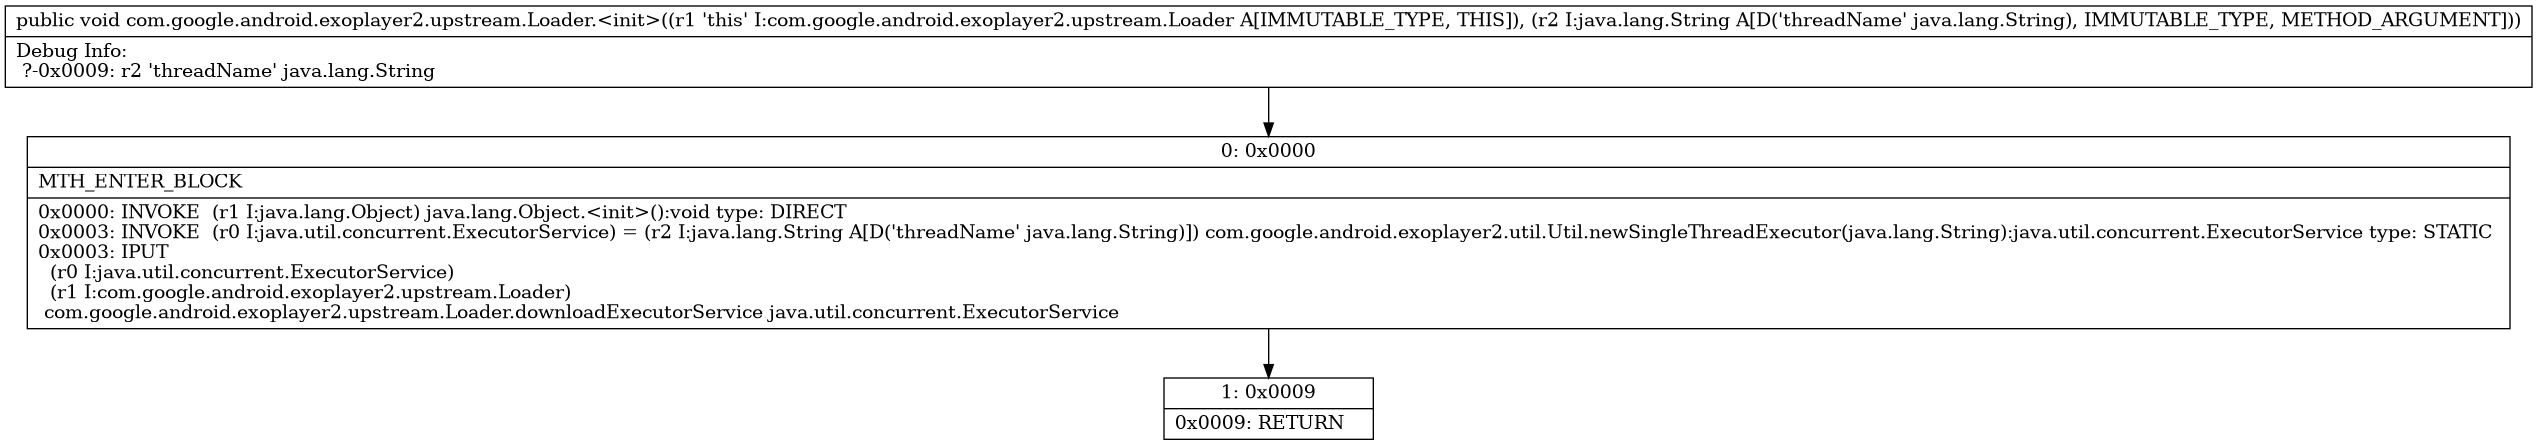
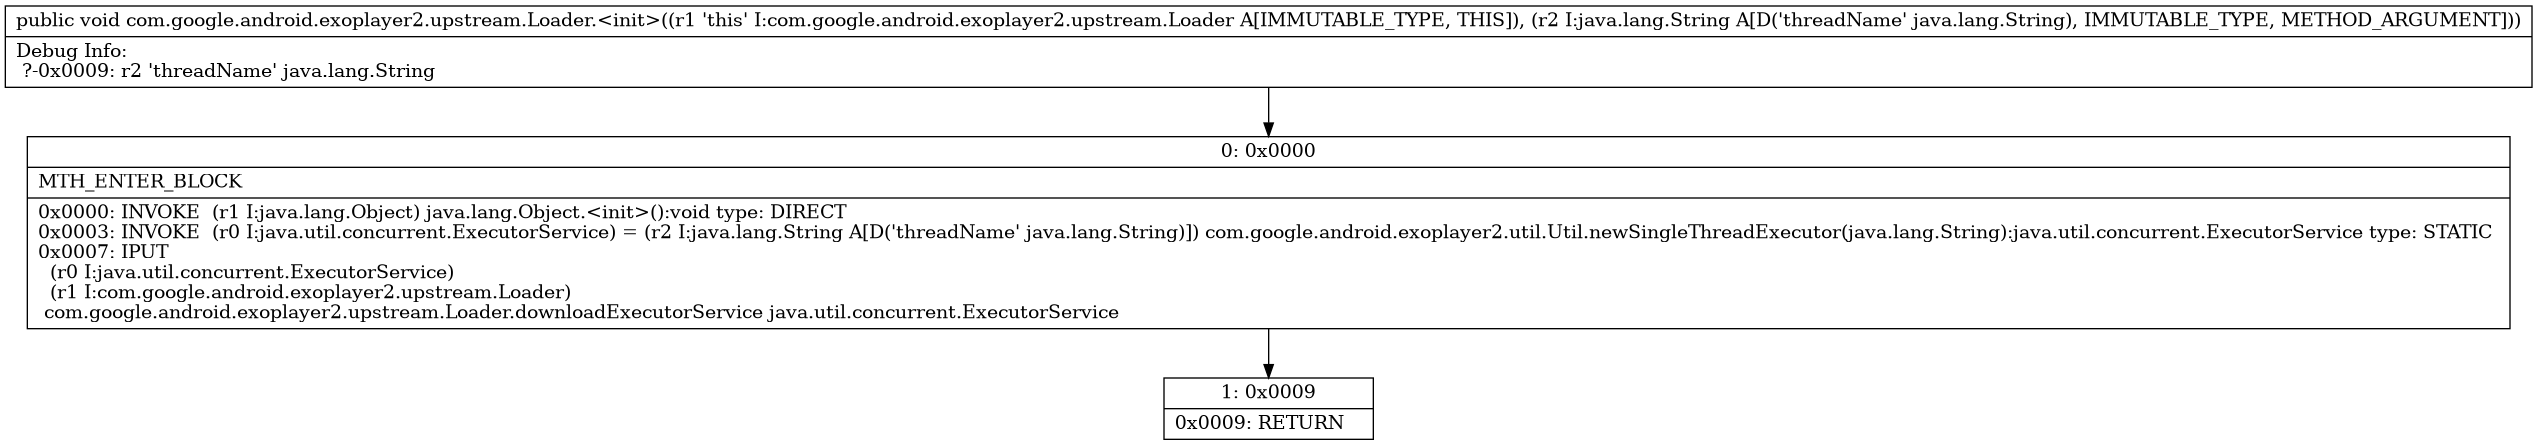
node "0: 0x0000": text "0x0003: IPUT" -> "0x0007: IPUT"
